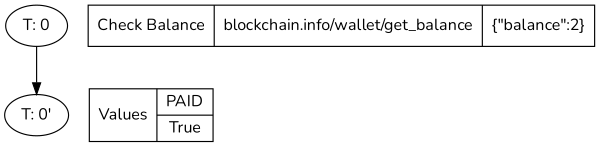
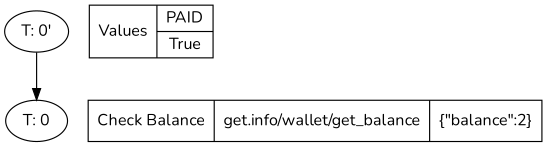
node "Check Balance": text "blockchain.info/wallet/get_balance" -> "get.info/wallet/get_balance"
edge "T: 0" -> "T: 0'": reversed
